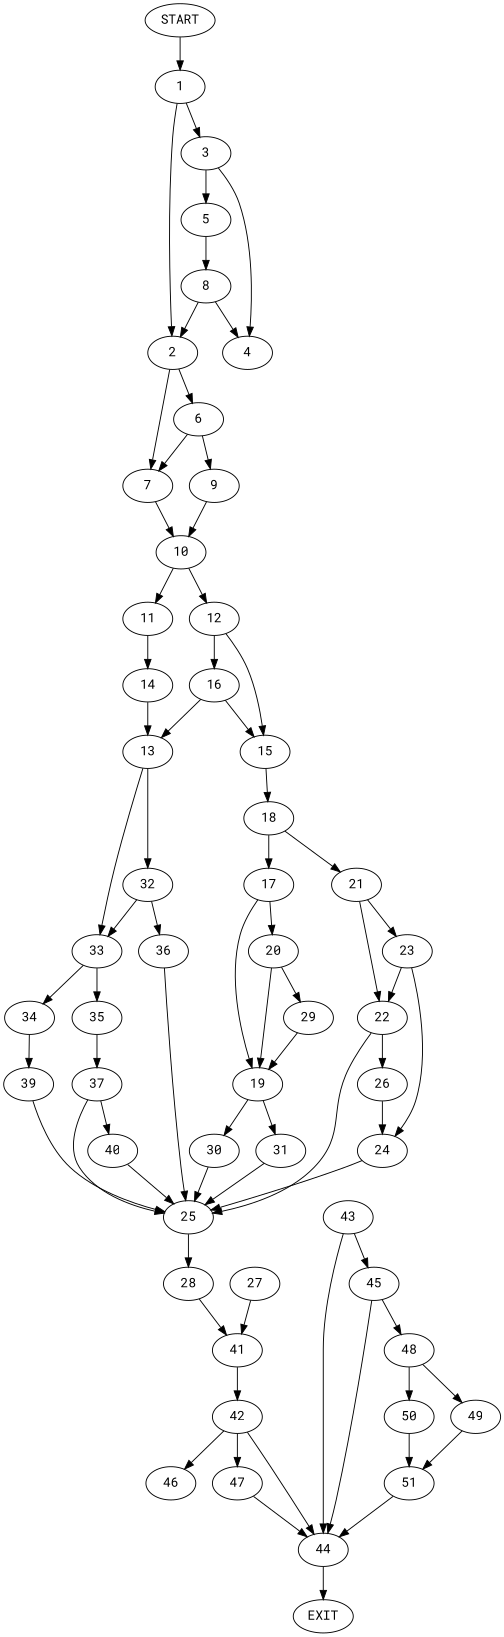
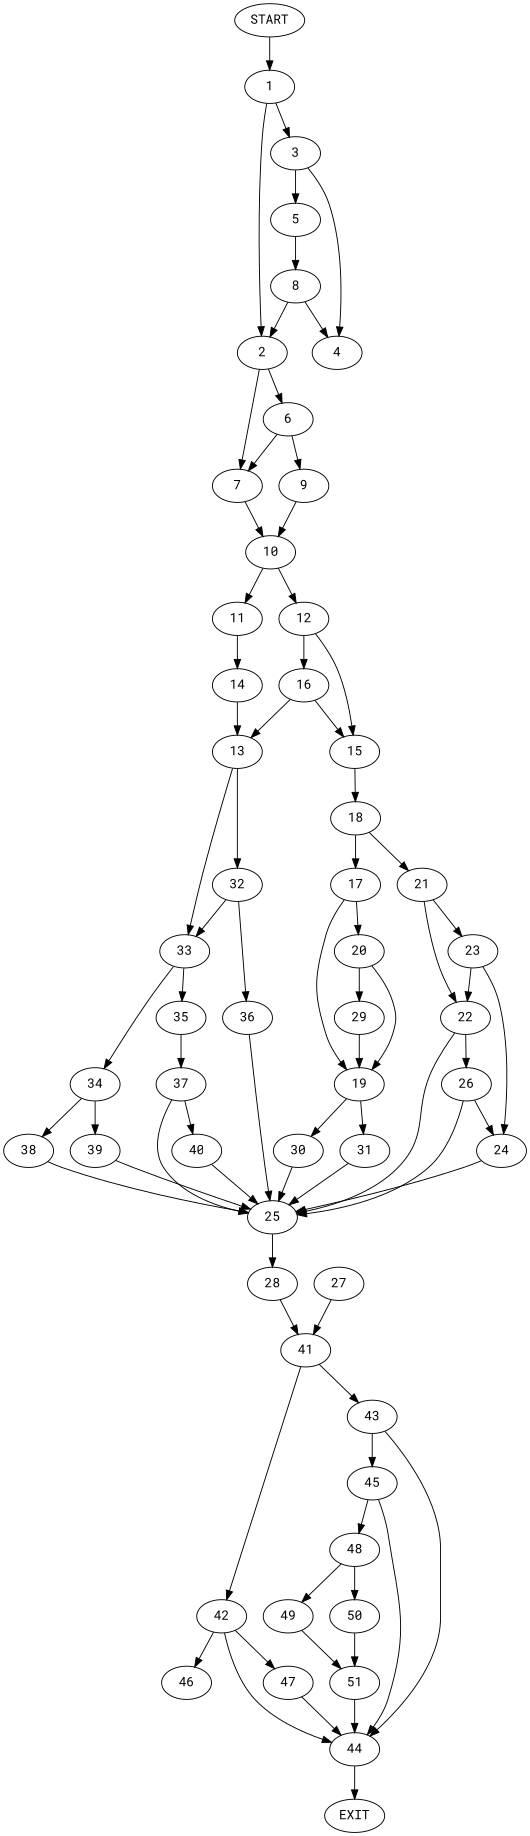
node "38": added
edge "26" -> "25": added
edge "41" -> "43": added
